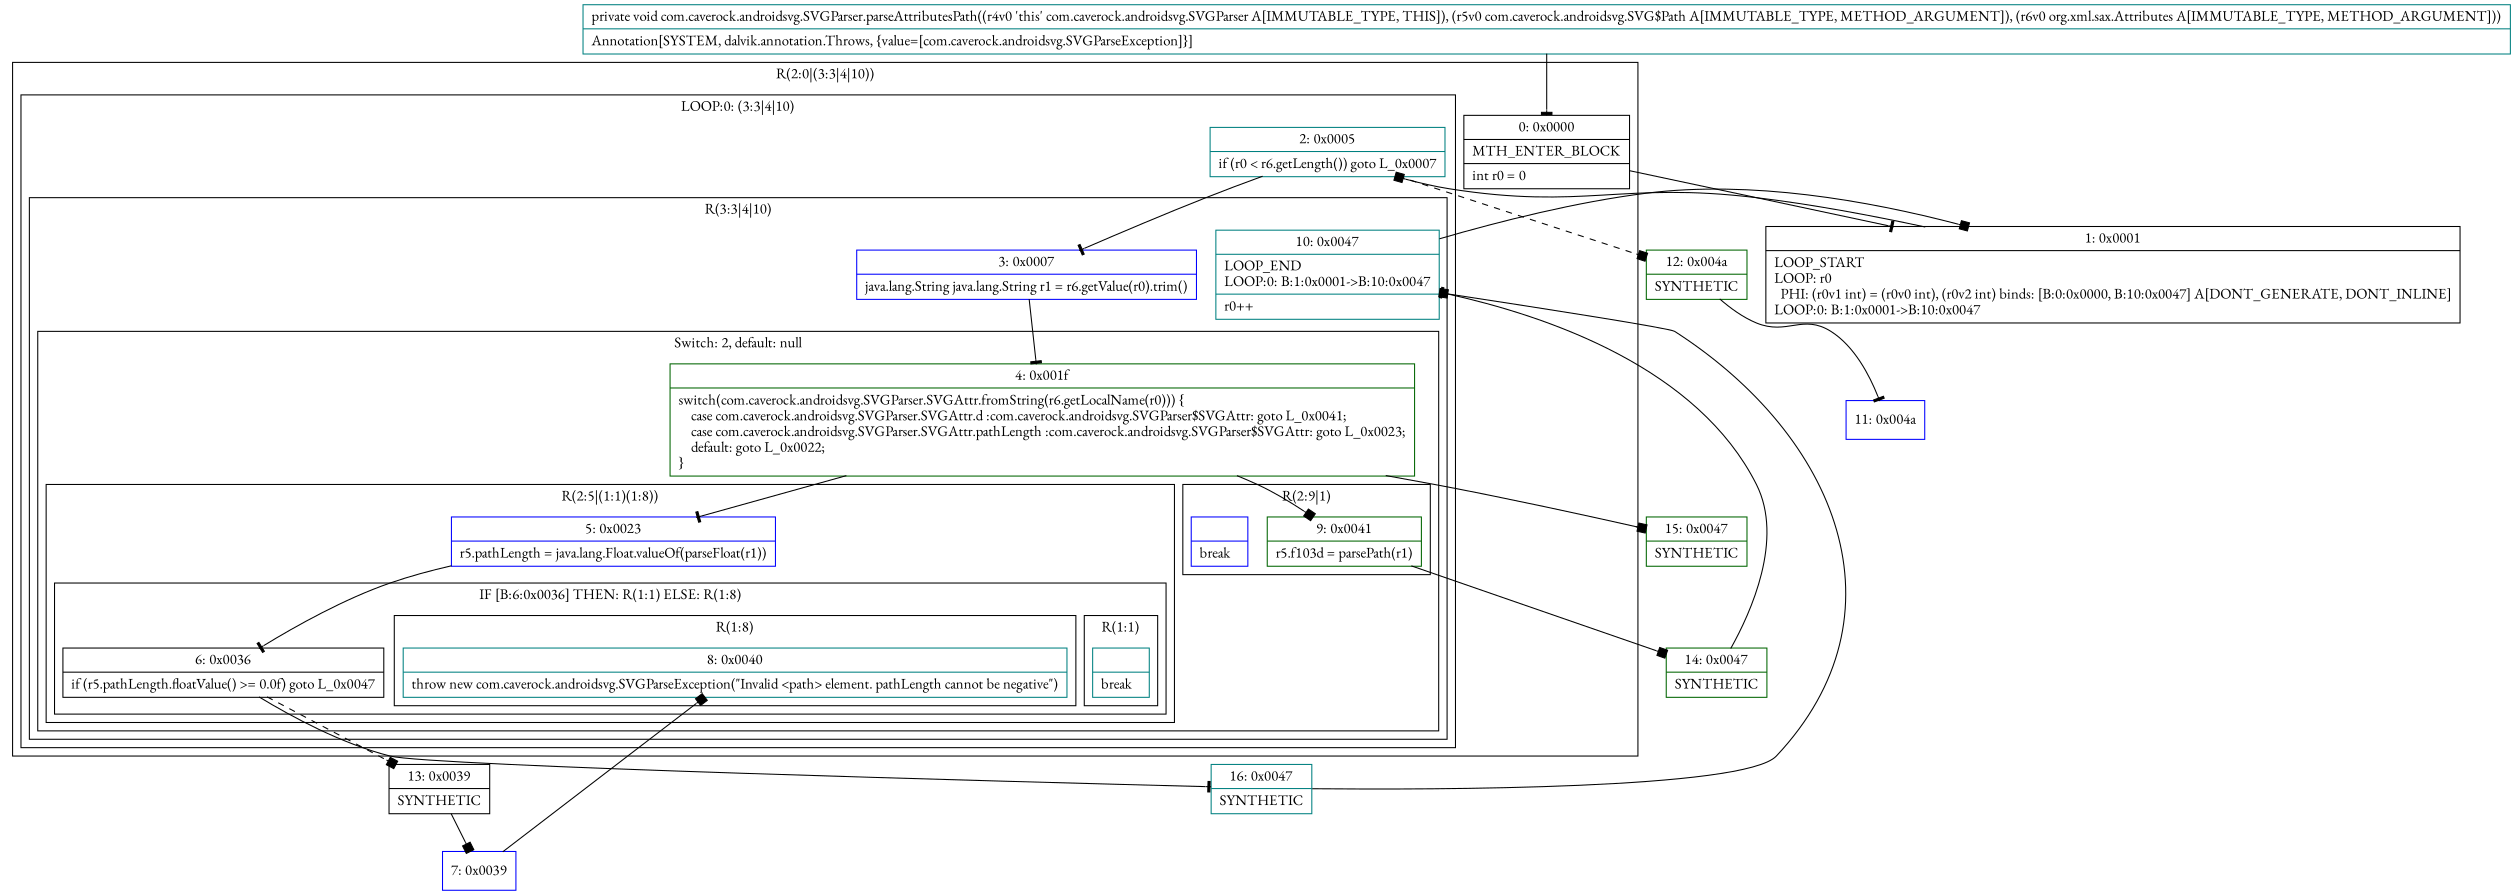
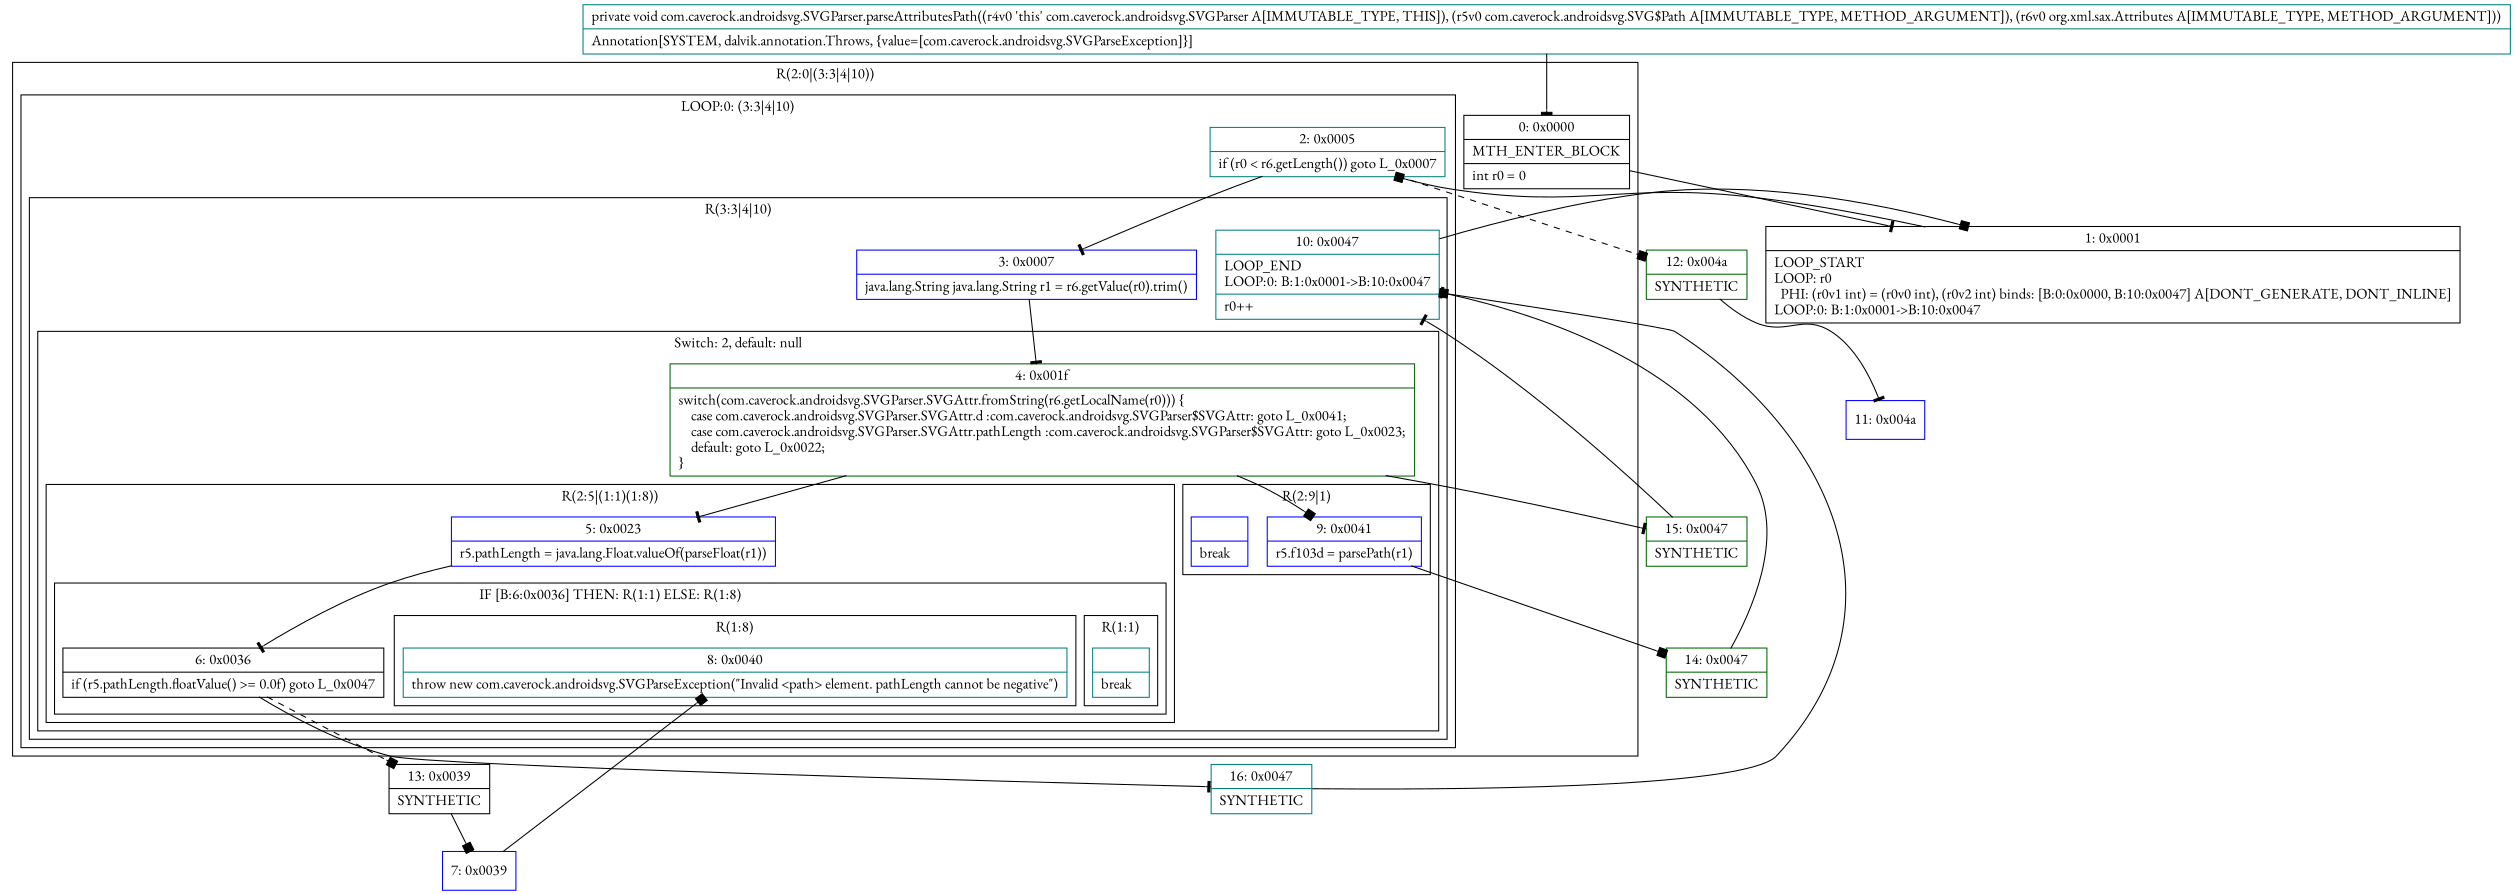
edge "15: 0x0047" -> "10: 0x0047": added
edge "4: 0x001f" -> "15: 0x0047": arrowhead box -> tee
node "9: 0x0041": color darkgreen -> blue
